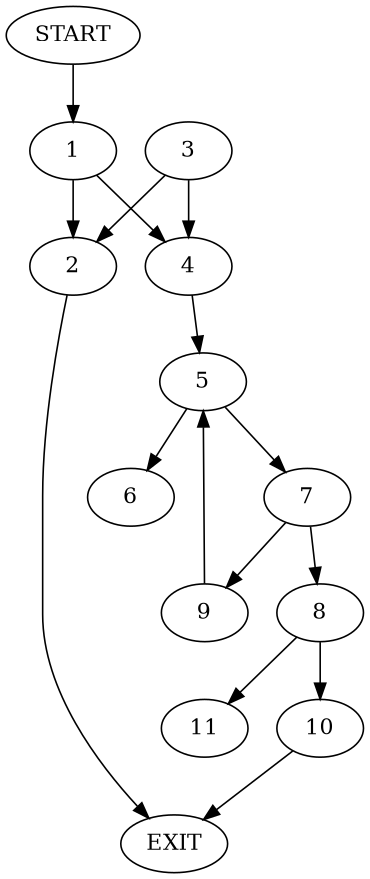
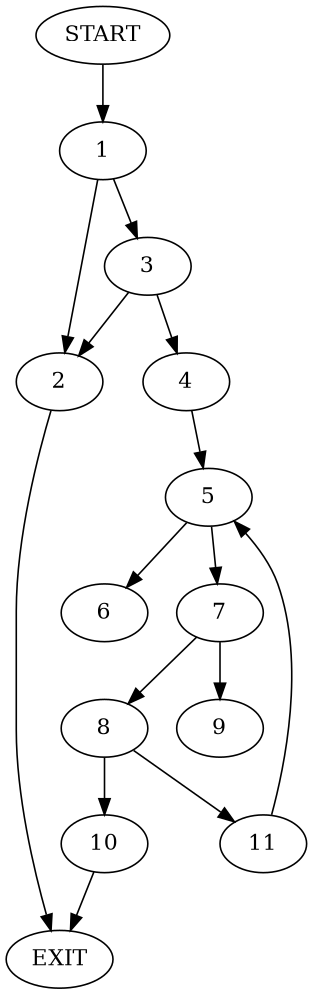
edge "1" -> "4": now "1" -> "3"
edge "9" -> "5": now "11" -> "5"
